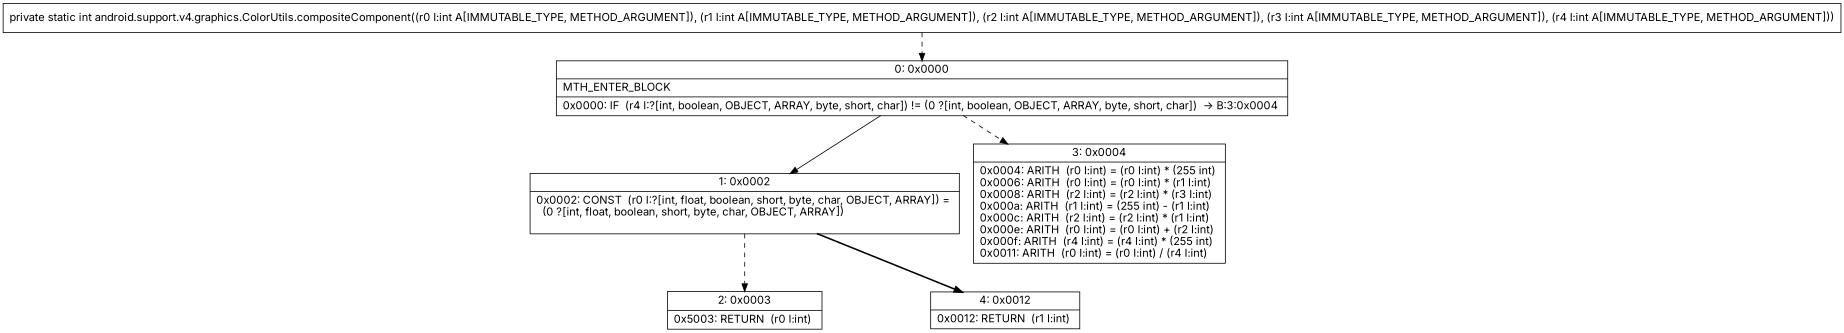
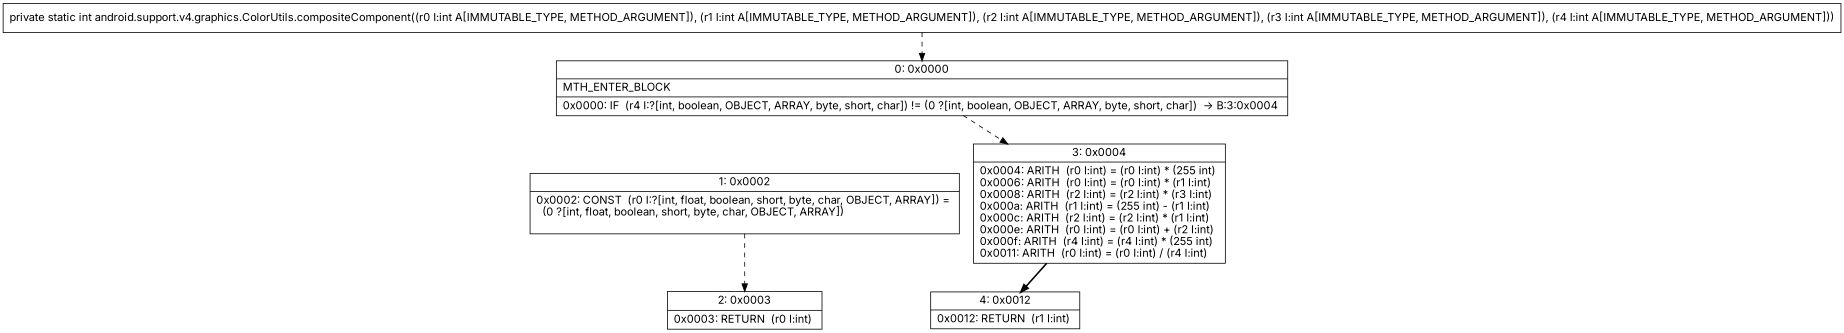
edge "0: 0x0000" -> "1: 0x0002": removed
edge "1: 0x0002" -> "4: 0x0012": now "3: 0x0004" -> "4: 0x0012"
node "2: 0x0003": text "0x5003: RETURN  (r0 I:int)" -> "0x0003: RETURN  (r0 I:int)"
